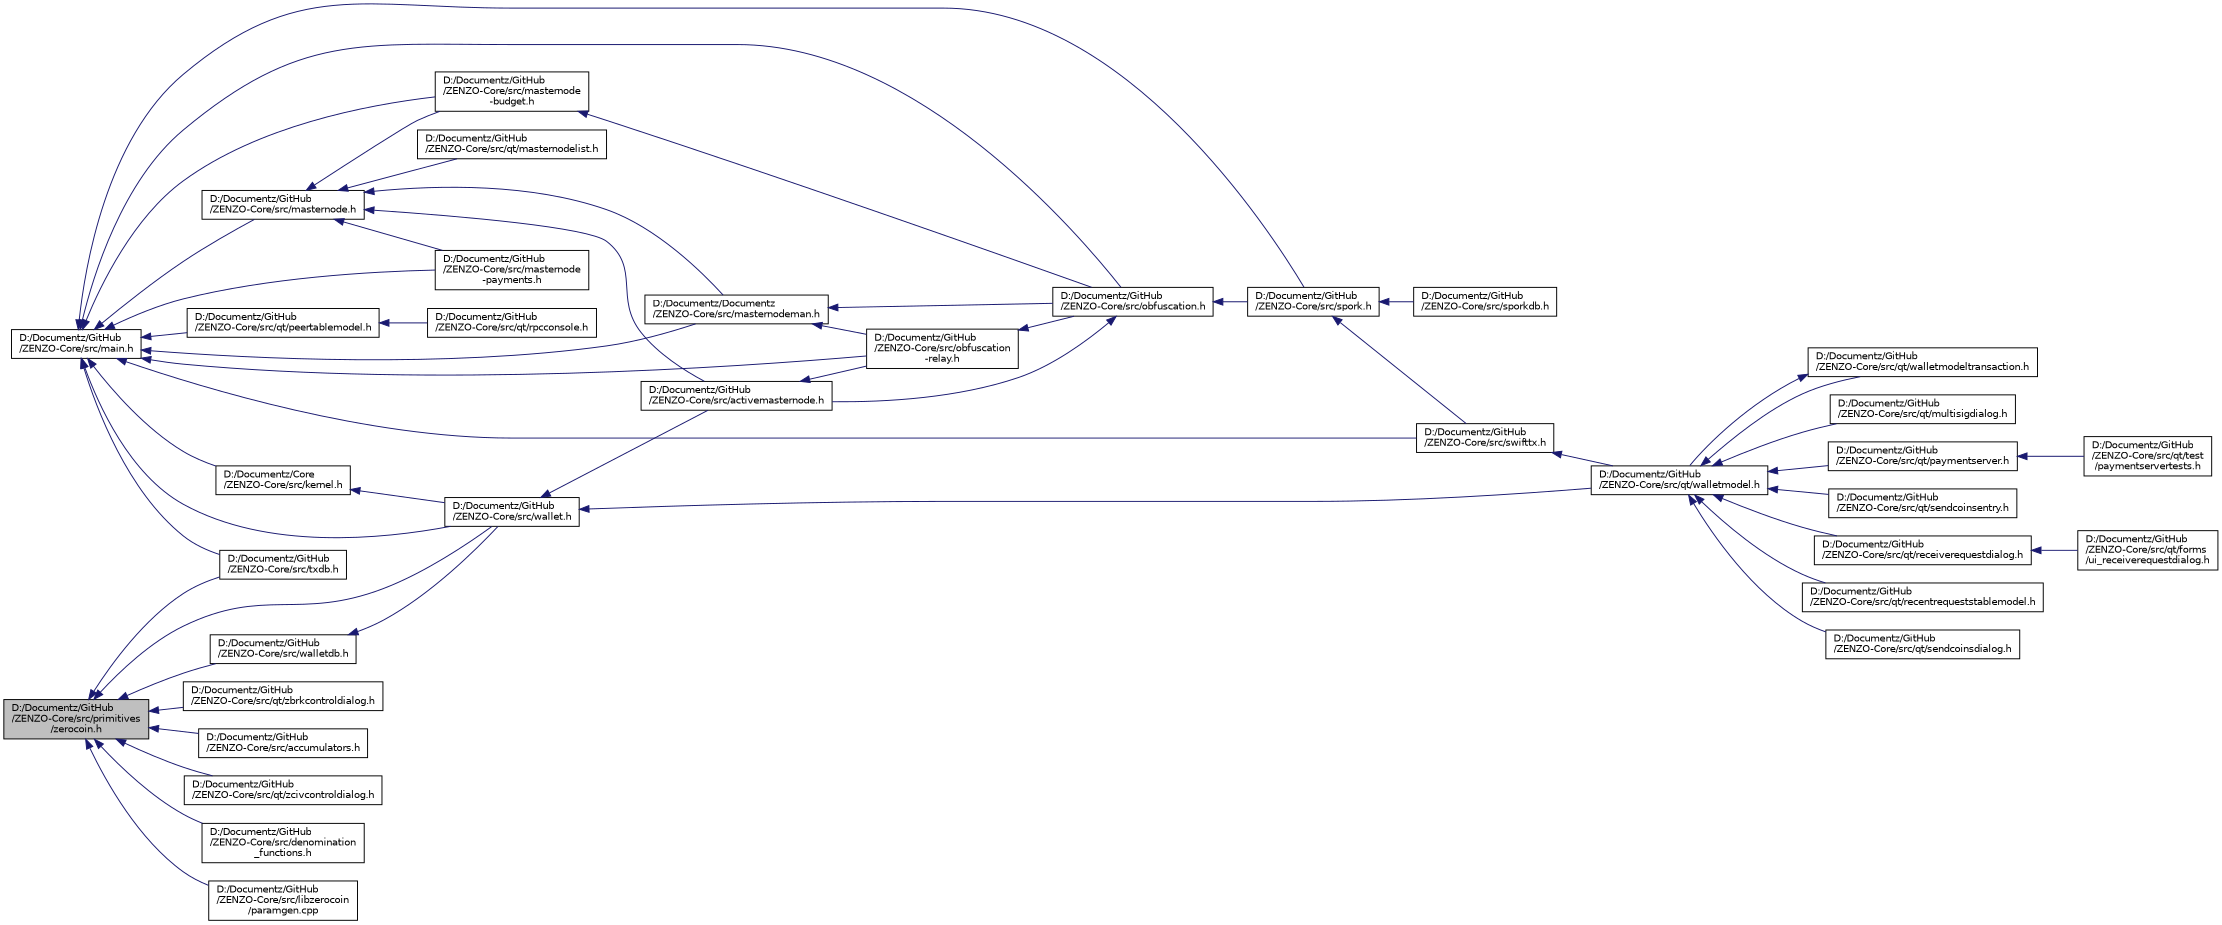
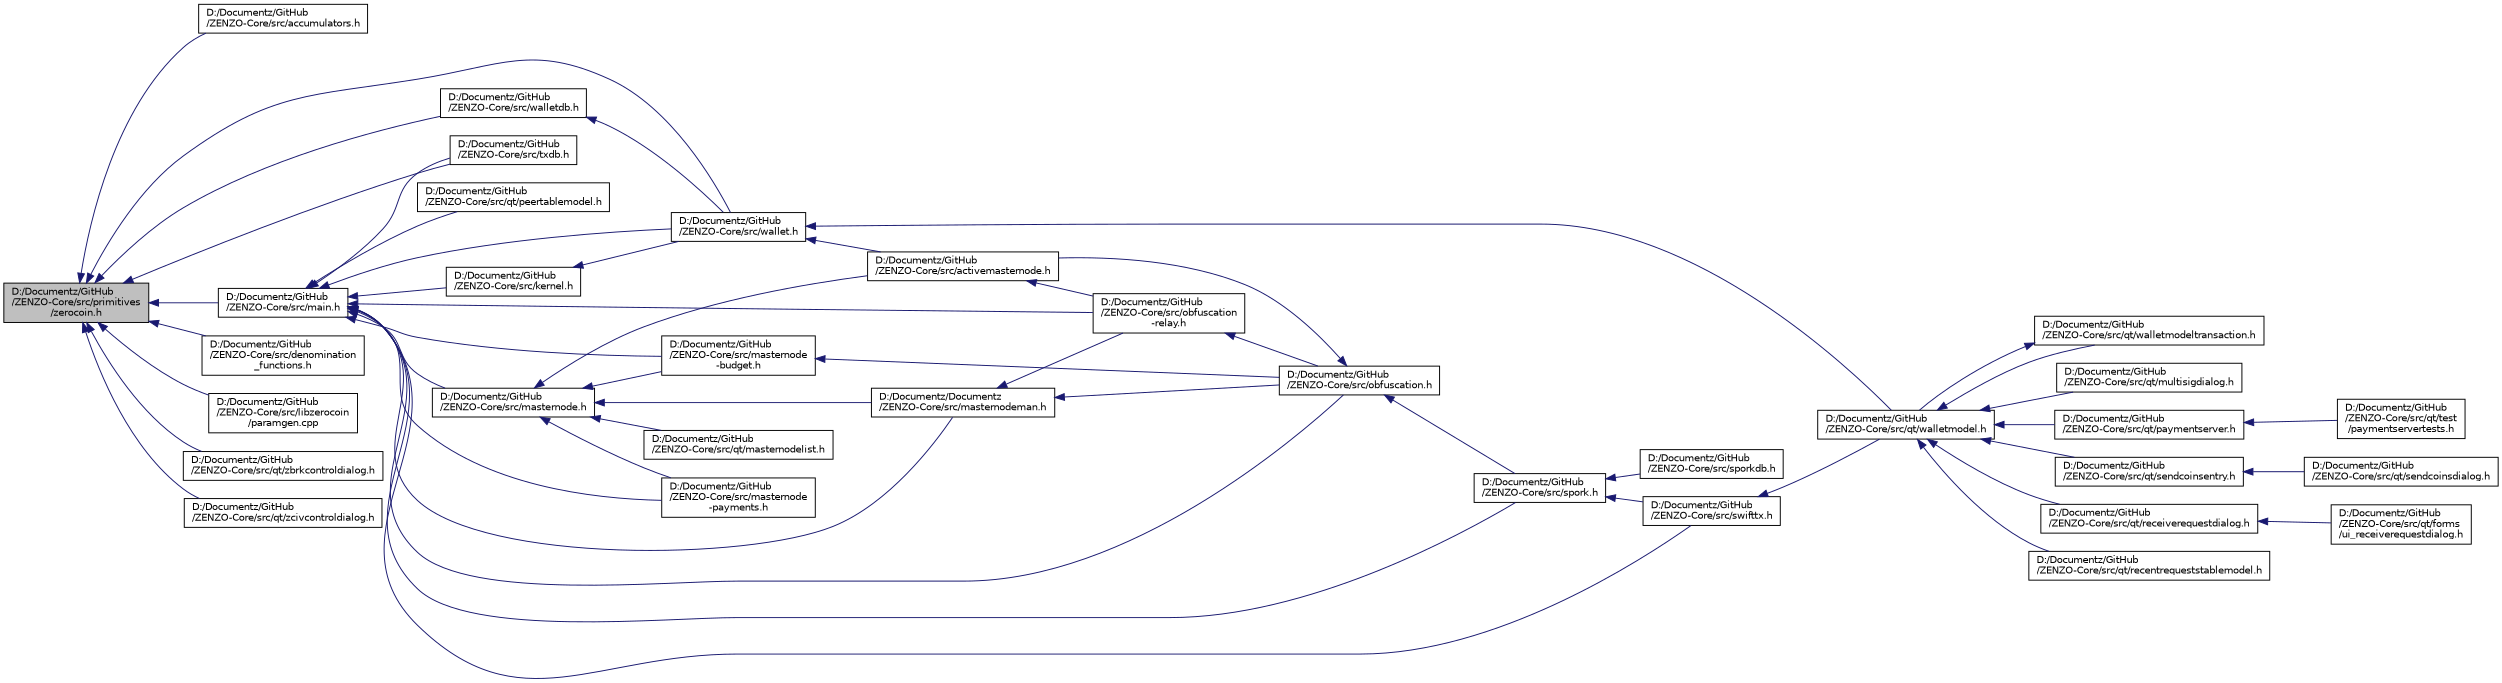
edge "D:/Documentz/GitHub /ZENZO-Core/src/main.h" -> "D:/Documentz/GitHub /ZENZO-Core/src/primitives /zerocoin.h": added
node "D:/Documentz/GitHub /ZENZO-Core/src/qt/rpcconsole.h": removed
node "D:/Documentz/Core /ZENZO-Core/src/kernel.h": label "D:/Documentz/Core /ZENZO-Core/src/kernel.h" -> "D:/Documentz/GitHub /ZENZO-Core/src/kernel.h"
edge "D:/Documentz/GitHub /ZENZO-Core/src/qt/sendcoinsdialog.h" -> "D:/Documentz/GitHub /ZENZO-Core/src/qt/walletmodel.h": now "D:/Documentz/GitHub /ZENZO-Core/src/qt/sendcoinsdialog.h" -> "D:/Documentz/GitHub /ZENZO-Core/src/qt/sendcoinsentry.h"
